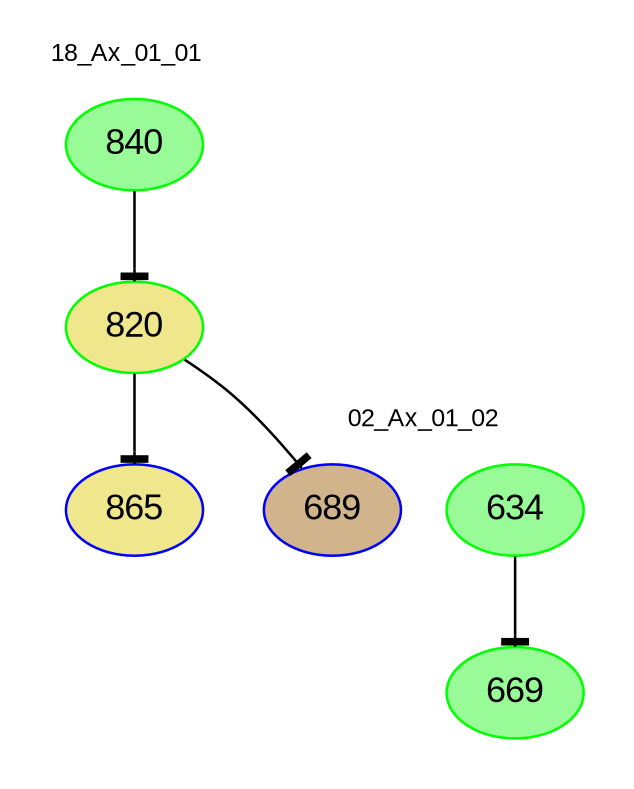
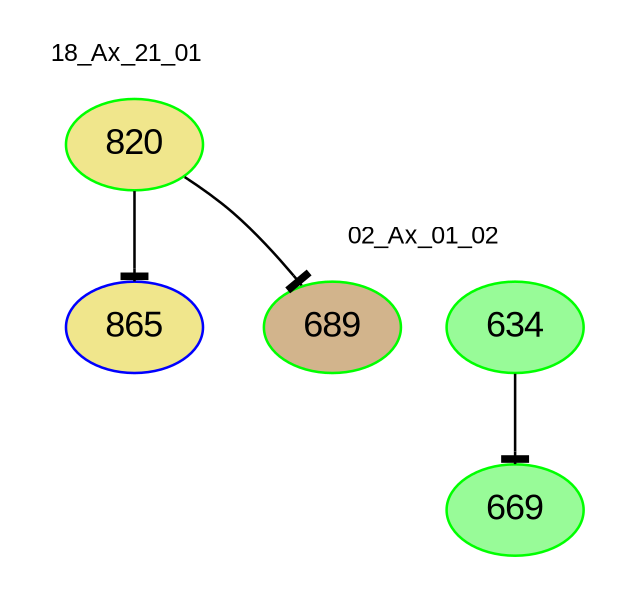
cluster "18_Ax_01_01": label "18_Ax_01_01" -> "18_Ax_21_01"
node "840": removed
node "689": color blue -> green
